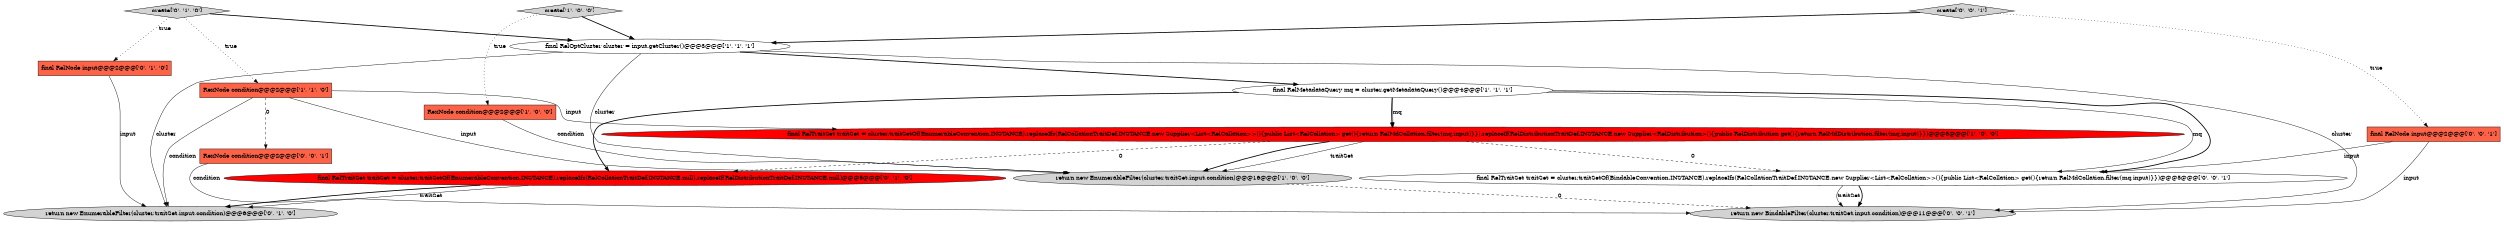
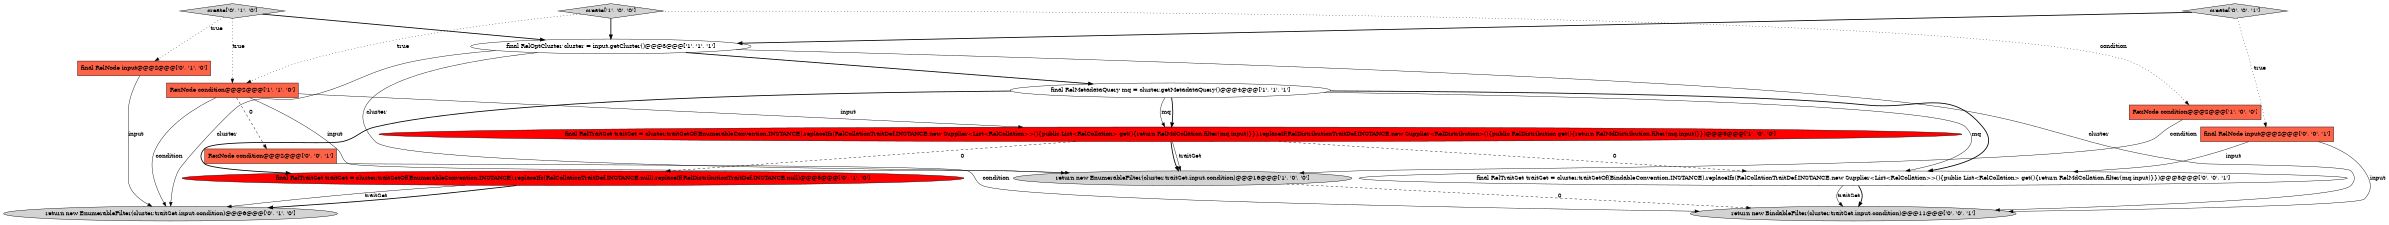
edge "create['1', '0', '0']" -> "RexNode condition@@@2@@@['1', '1', '0']": added, label "true"
edge "create['1', '0', '0']" -> "RexNode condition@@@2@@@['1', '0', '0']": label "true" -> "condition"
